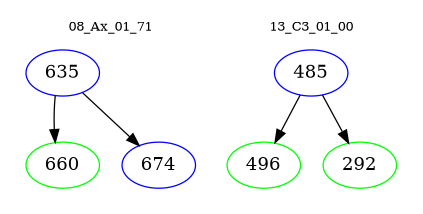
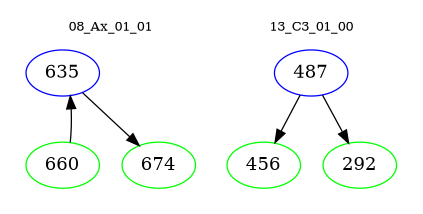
cluster "08_Ax_01_71": label "08_Ax_01_71" -> "08_Ax_01_01"
node "485": label "485" -> "487"
edge "635" -> "660": reversed
node "674": color blue -> green
node "496": label "496" -> "456"
